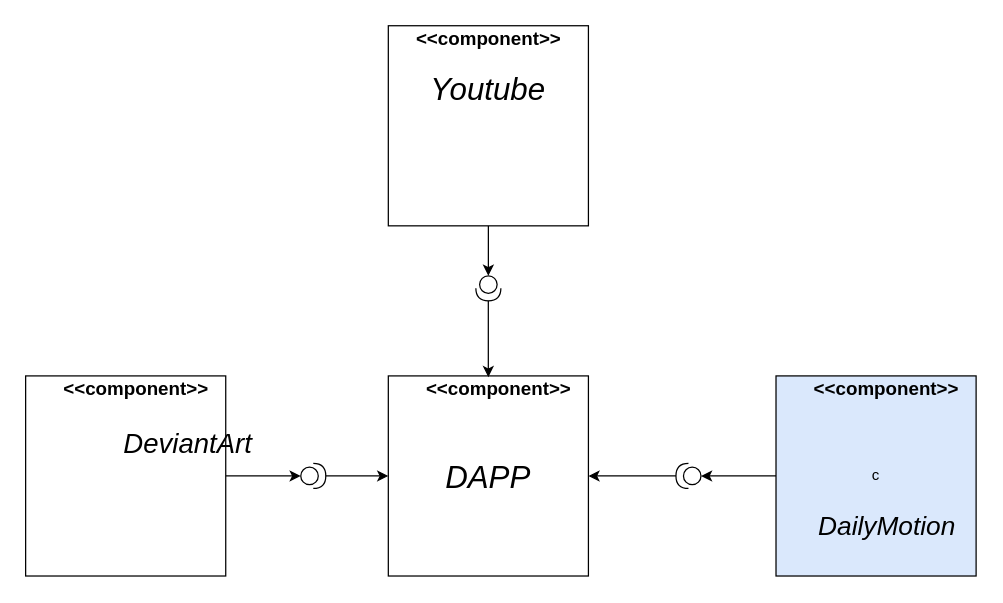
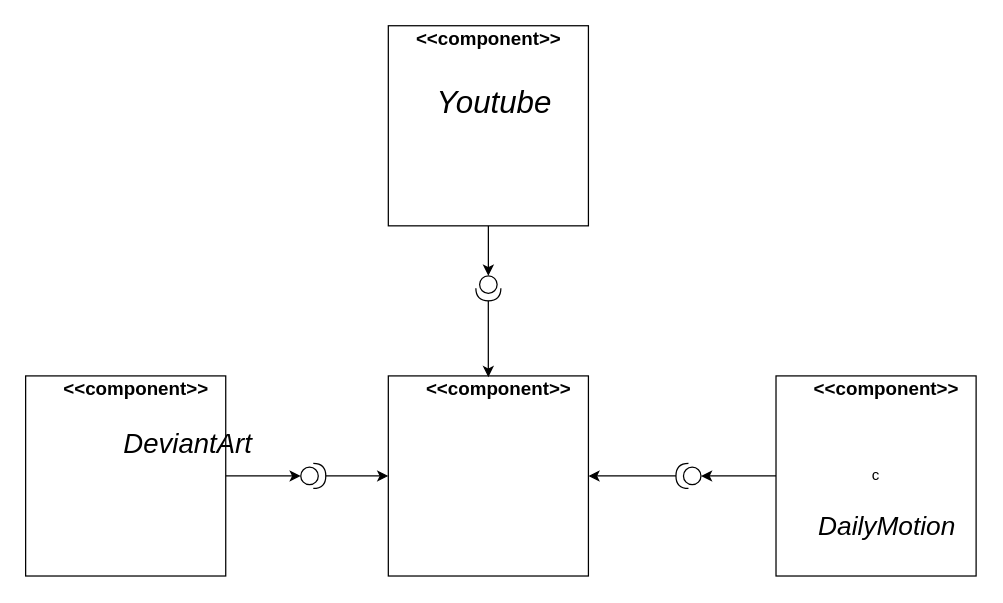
node "Youtube": moved (488, 88) -> (494, 101)
node "DAPP": removed
node "c": fillcolor #dae8fc -> #ffffff
